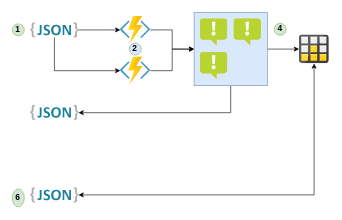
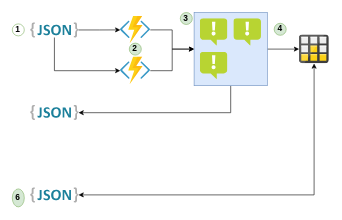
node "3": added
node "1": fillcolor #d5e8d4 -> #ffffff
node "2": fillcolor #dae8fc -> #d5e8d4
